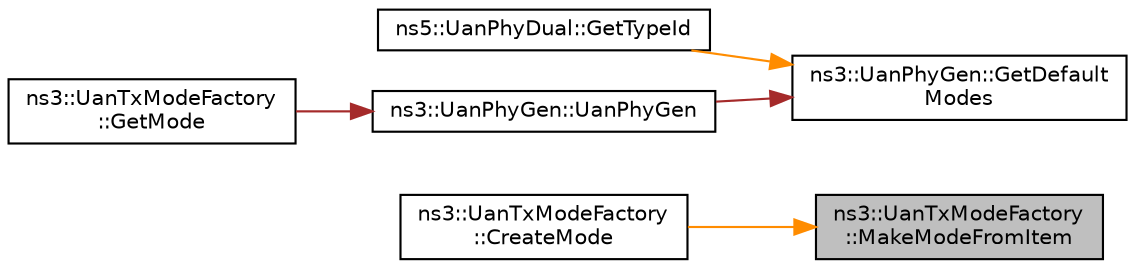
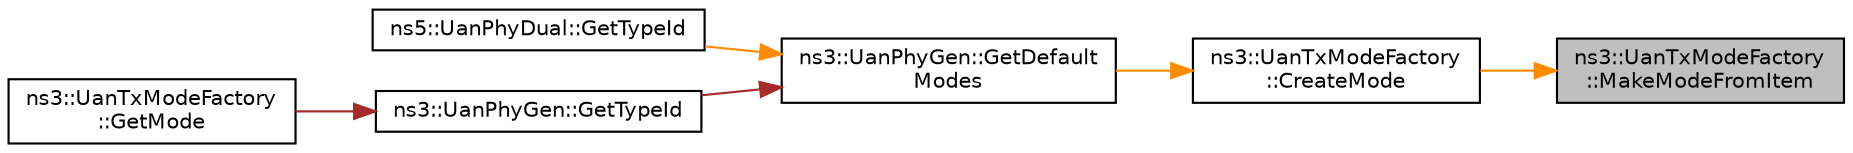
edge "ns3::UanPhyGen::GetDefault Modes" -> "ns3::UanTxModeFactory ::CreateMode": added
node "ns3::UanPhyGen::UanPhyGen": label "ns3::UanPhyGen::UanPhyGen" -> "ns3::UanPhyGen::GetTypeId"
